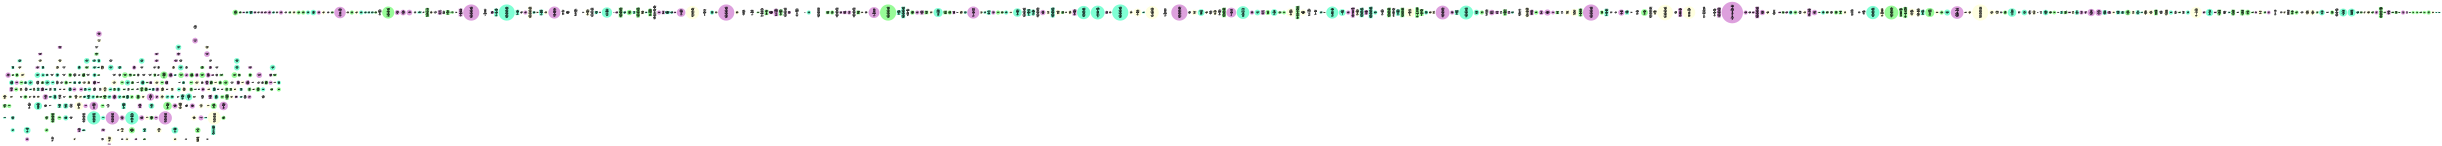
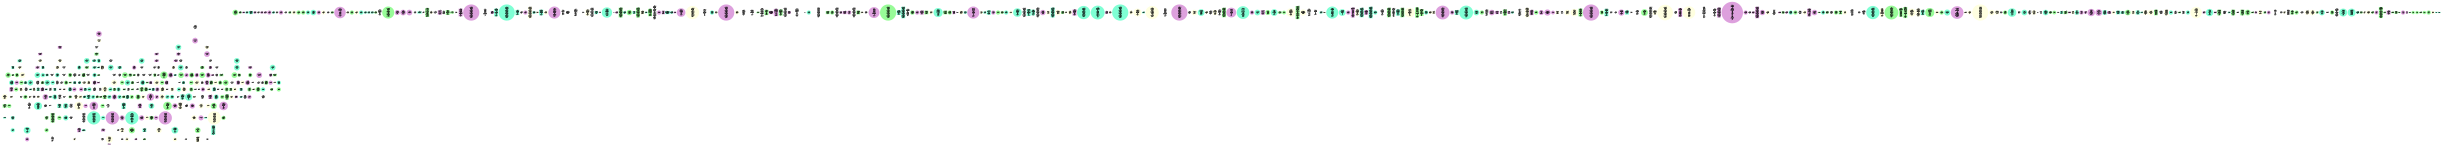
node "# 0x231b JUMPDEST PUSHX StorData SLOAD ADD SSTORE PUSHX Data": fillcolor palegreen -> lightyellow
node "# 0x43f JUMPDEST PUSHX Data PUSHX StorData SLOAD JUMP": fillcolor plum -> palegreen
